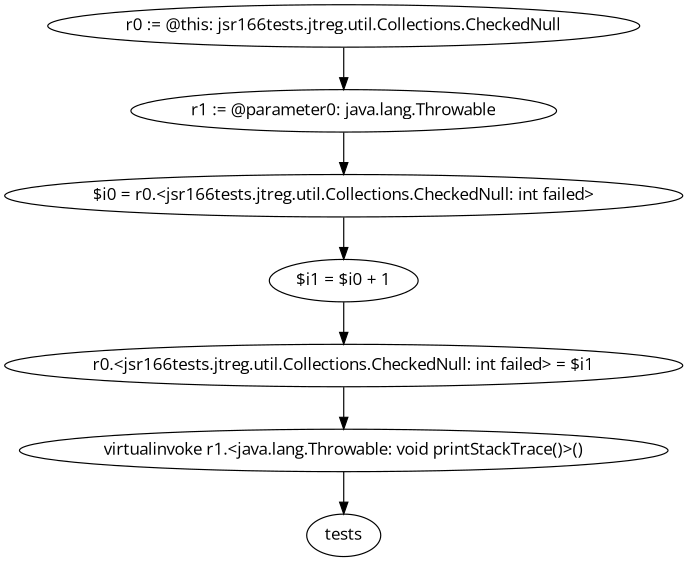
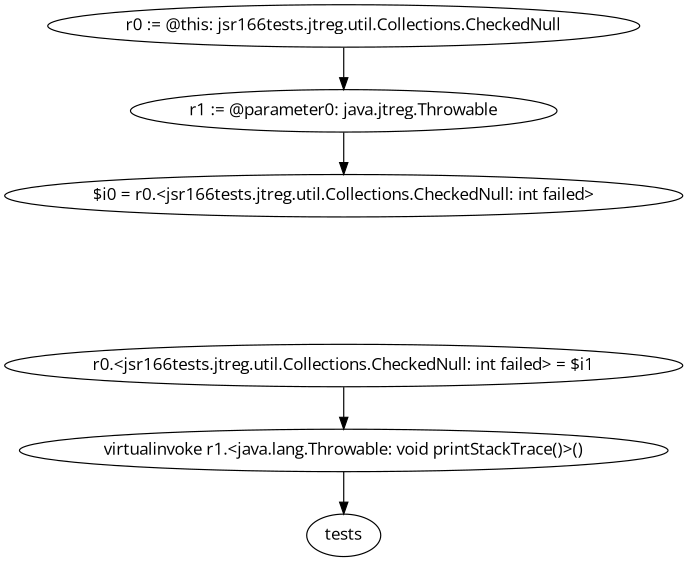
node "r1 := @parameter0: java.lang.Throwable": label "r1 := @parameter0: java.lang.Throwable" -> "r1 := @parameter0: java.jtreg.Throwable"
node "$i1 = $i0 + 1": removed
